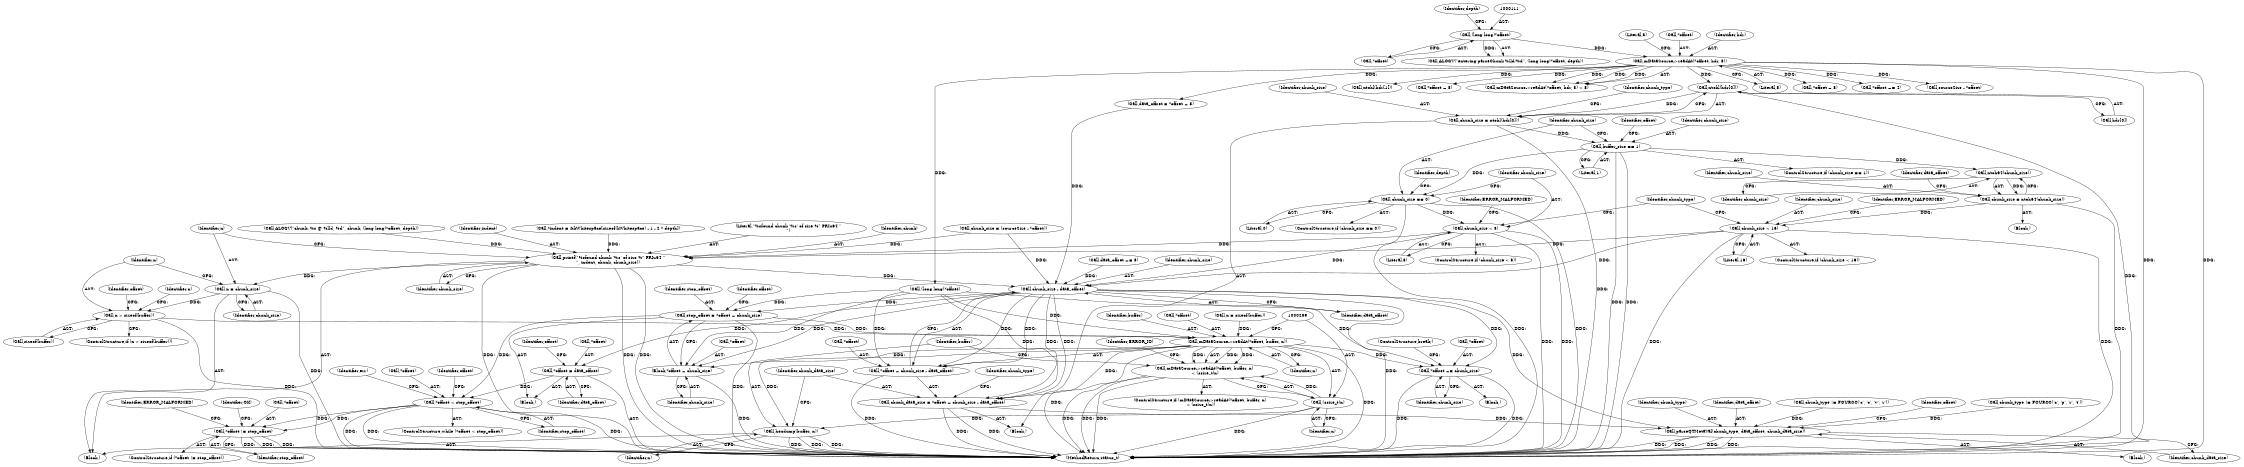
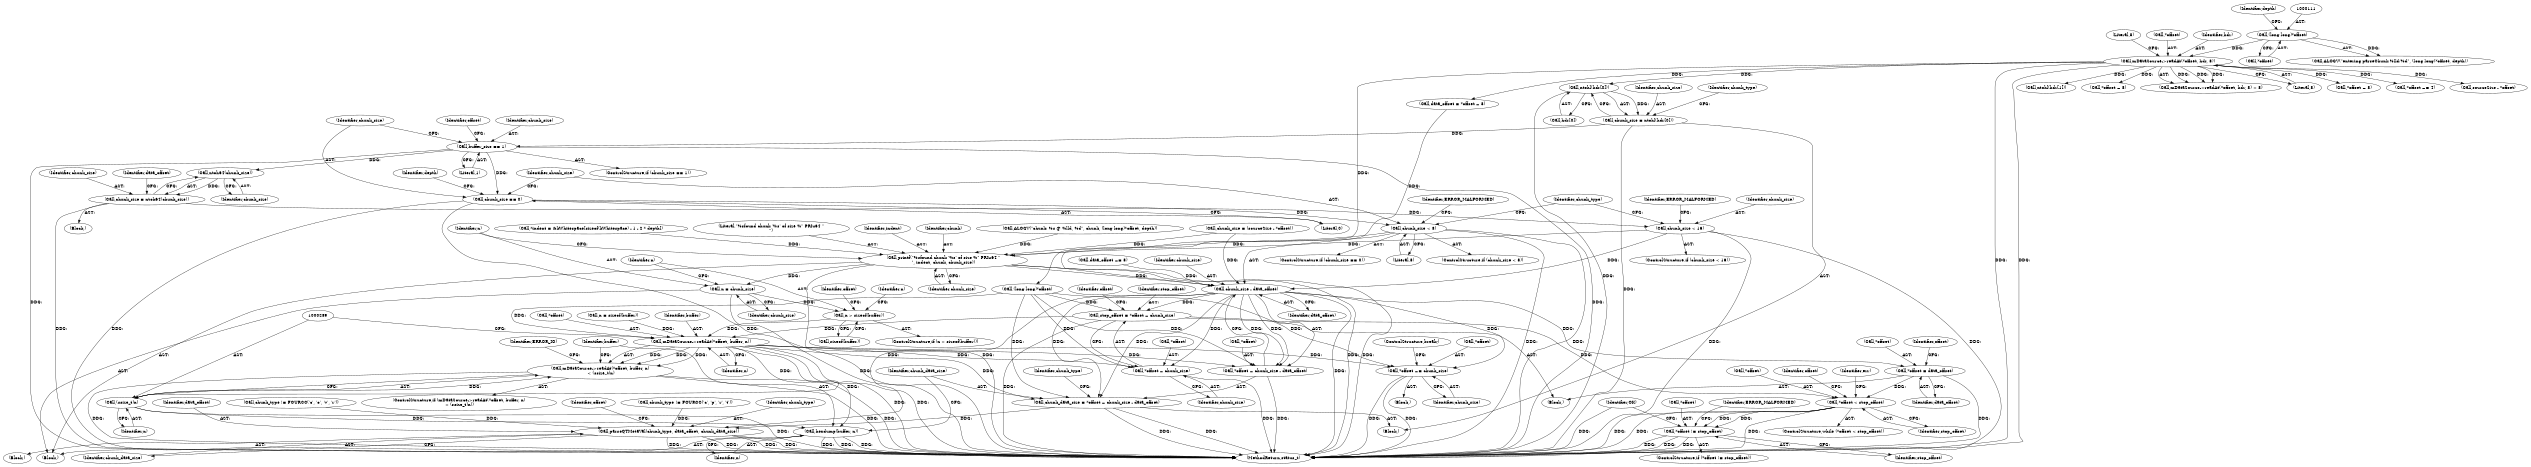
edge "(Call,chunk_size == 0)" -> "(ControlStructure,if (chunk_size == 0))": now "(Call,chunk_size < 8)" -> "(ControlStructure,if (chunk_size == 0))"
edge "(Call,chunk_size < 8)" -> "(Call,chunk_size - data_offset)": label "DDG: " -> "AST: "
node "(Literal,16)": removed
edge "(Call,sizeof(buffer))" -> "(Call,n > sizeof(buffer))": label "AST: " -> "CFG: "
edge "(Call,n > sizeof(buffer))" -> "(ControlStructure,if (n > sizeof(buffer)))": label "CFG: " -> "AST: "
edge "(Call,mDataSource->readAt(*offset, buffer, n))" -> "(Call,*offset + chunk_size - data_offset)": label "AST: " -> "DDG: "
node "(Block,*offset + chunk_size)": label "(Block,*offset + chunk_size)" -> "(Call,*offset + chunk_size)"
edge "(Call,mDataSource->readAt(*offset, buffer, n))" -> "(Call,(ssize_t)n)": label "AST: " -> "DDG: "
edge "(Call,*offset = data_offset)" -> "(MethodReturn,status_t)": label "AST: " -> "DDG: "
edge "(Call,n > sizeof(buffer))" -> "(MethodReturn,status_t)": now "(Identifier,OK)" -> "(MethodReturn,status_t)"
